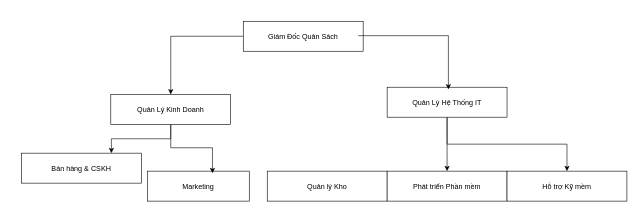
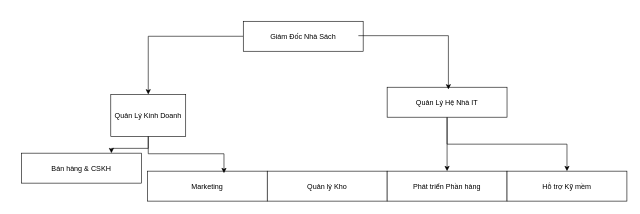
node "Giám Đốc Quản Sách": label "Giám Đốc Quản Sách" -> "Giám Đốc Nhà Sách"
node "Quản Lý Hệ Thống IT": label "Quản Lý Hệ Thống IT" -> "Quản Lý Hệ Nhà IT"
node "Quản Lý Kinh Doanh": size 120x30 -> 75x42
node "Marketing": size 102x30 -> 120x30
node "Phát triển Phần mềm": label "Phát triển Phần mềm" -> "Phát triển Phần hàng"
